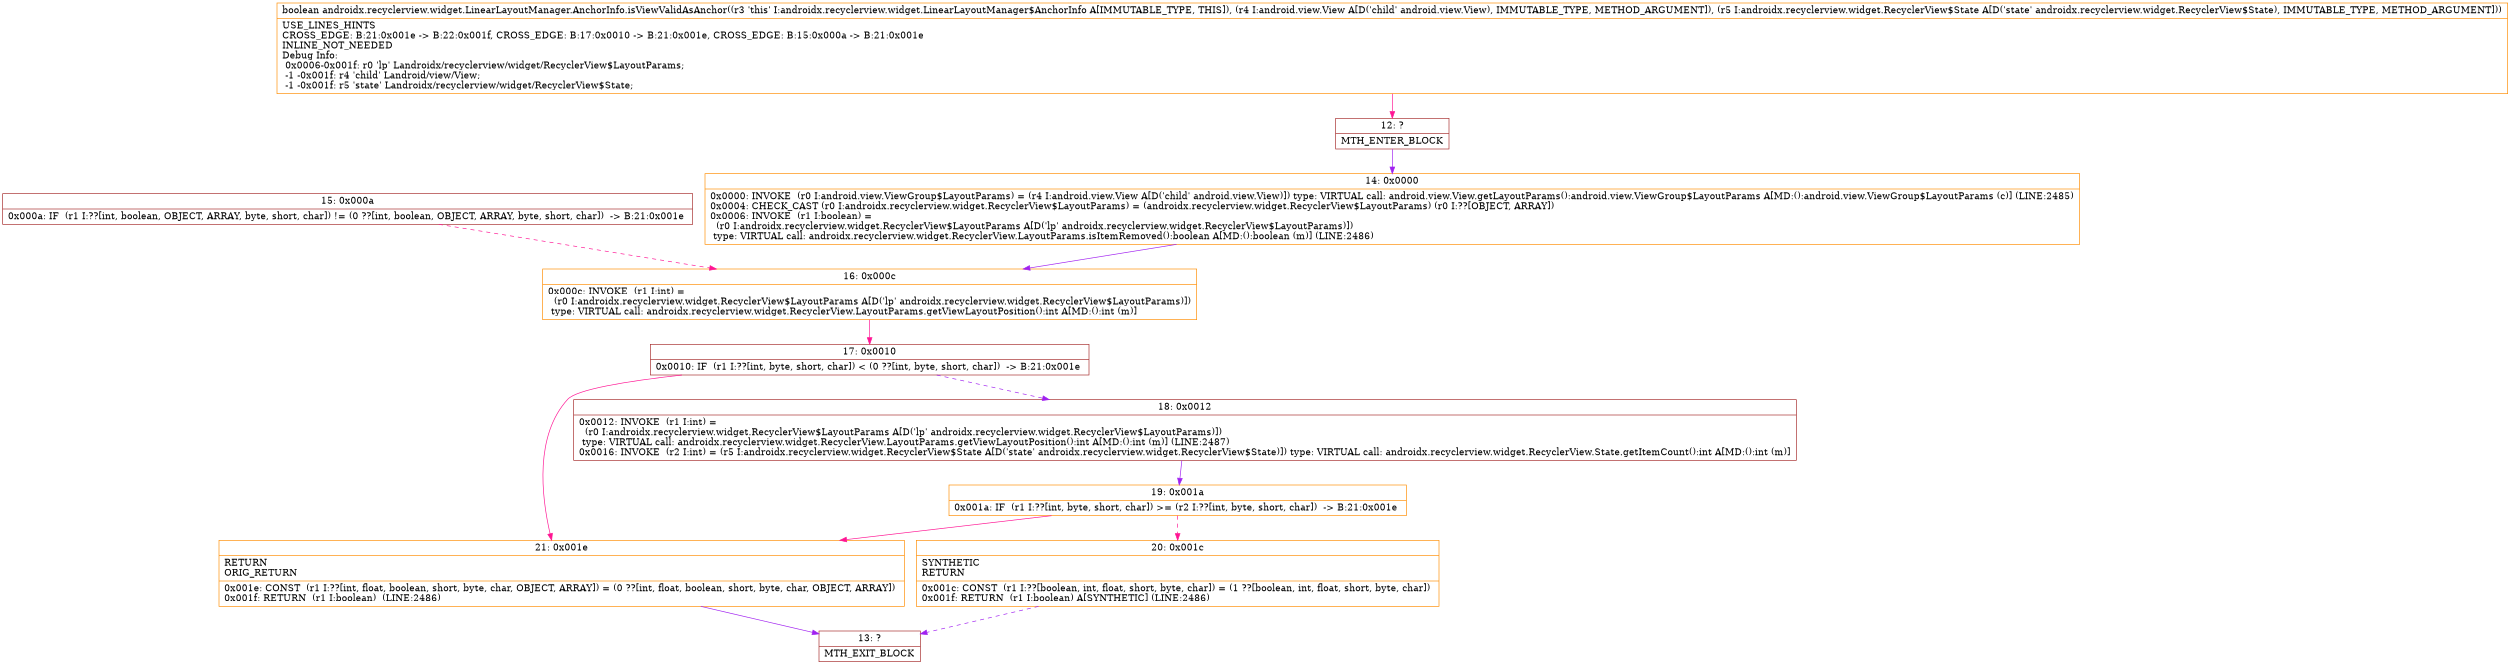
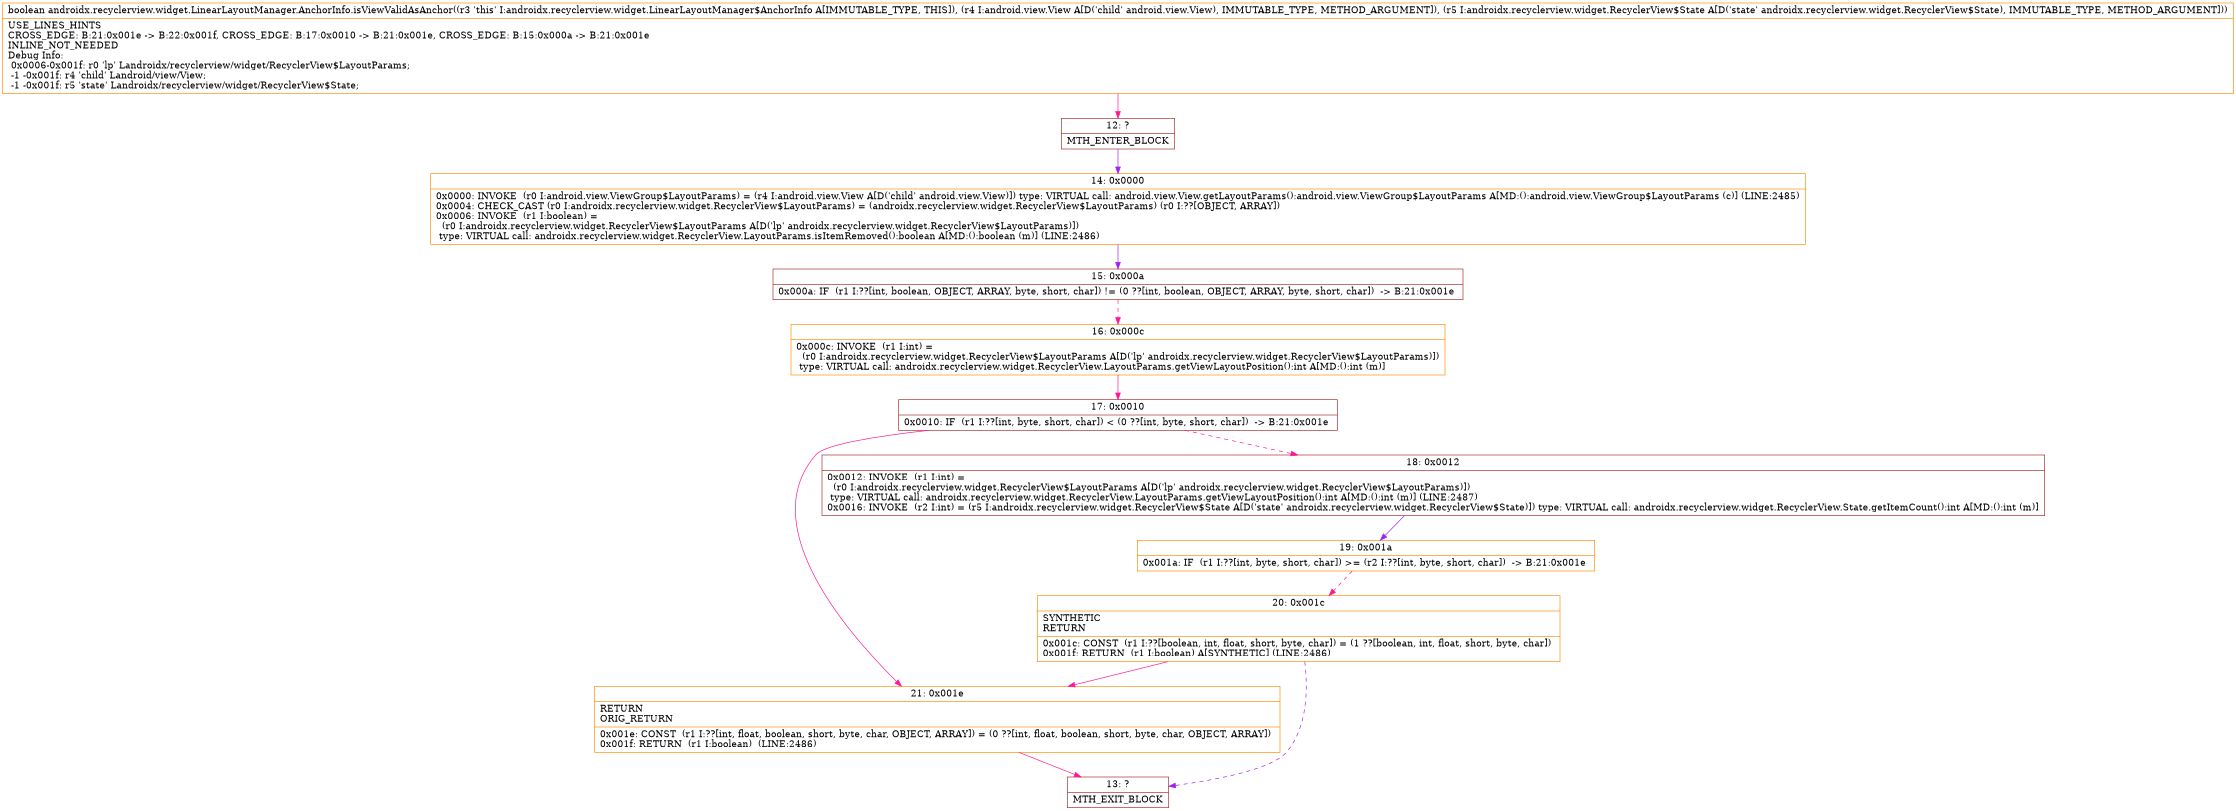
edge "14: 0x0000" -> "16: 0x000c": now "14: 0x0000" -> "15: 0x000a"
edge "17: 0x0010" -> "18: 0x0012": color purple -> deeppink
edge "19: 0x001a" -> "21: 0x001e": now "20: 0x001c" -> "21: 0x001e"
edge "21: 0x001e" -> "13: ?": color purple -> deeppink
